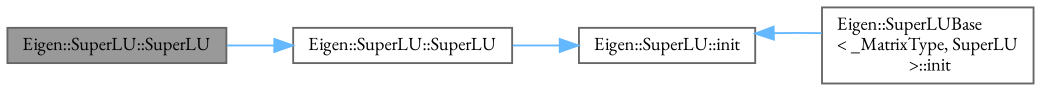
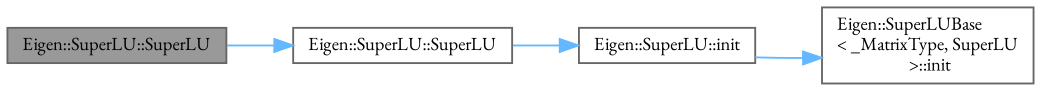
edge "Eigen::SuperLUBase < _MatrixType, SuperLU >::init" -> "Eigen::SuperLU::init": reversed
